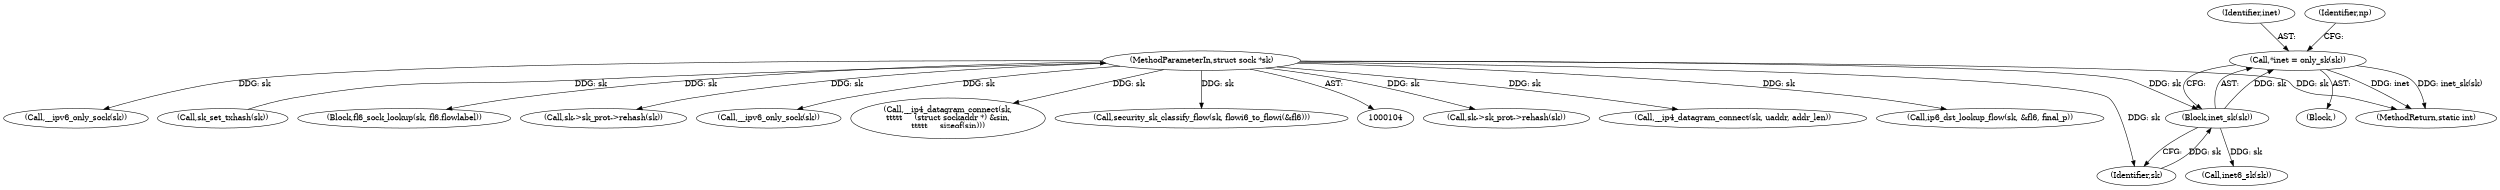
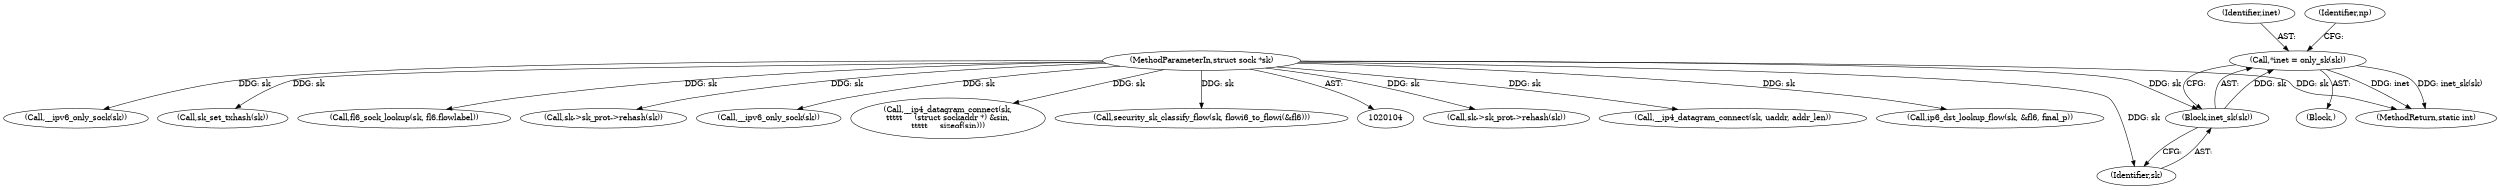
edge "(Call,sk_set_txhash(sk))" -> "(MethodParameterIn,struct sock *sk)": reversed
node "(Block,fl6_sock_lookup(sk, fl6.flowlabel))": label "(Block,fl6_sock_lookup(sk, fl6.flowlabel))" -> "(Call,fl6_sock_lookup(sk, fl6.flowlabel))"
node "1000104": label "1000104" -> "1020104"
edge "(Identifier,sk)" -> "(Block,inet_sk(sk))": label "DDG: sk" -> "AST: "
node "(Call,inet6_sk(sk))": removed
